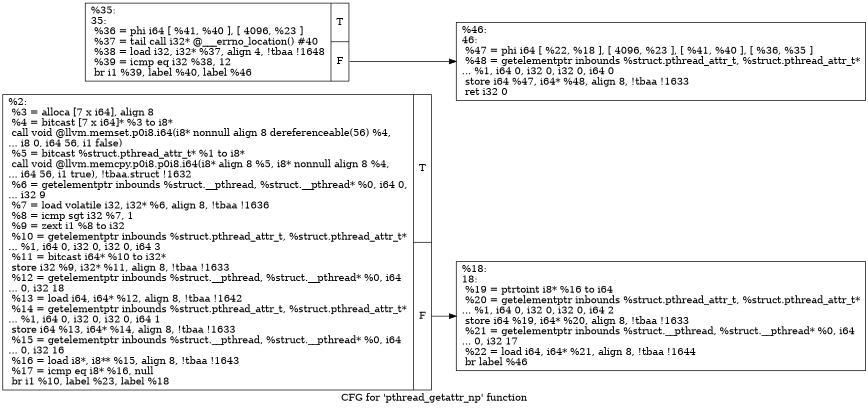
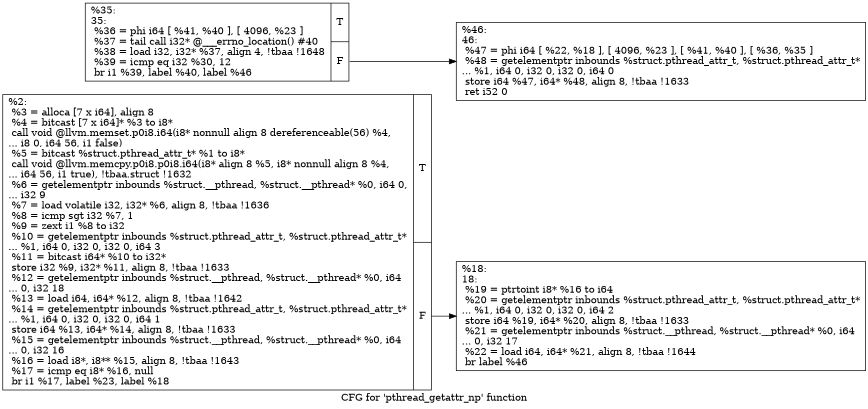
node "%35:": text "%39 = icmp eq i32 %38, 12" -> "%39 = icmp eq i32 %30, 12"
node "%46:": text "ret i32 0" -> "ret i52 0"
node "%2:": text "br i1 %10, label %23, label %18" -> "br i1 %17, label %23, label %18"
